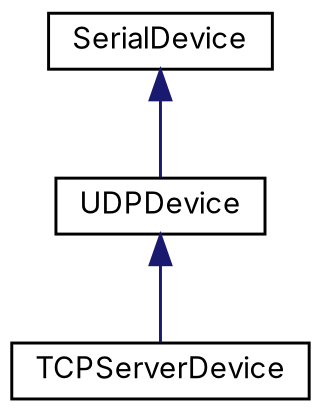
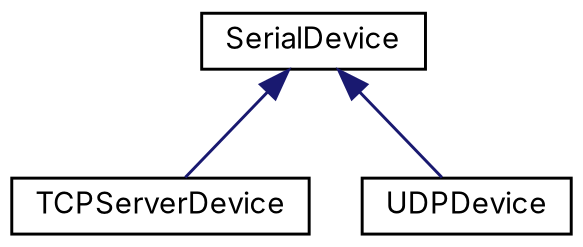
edge "TCPServerDevice" -> "UDPDevice": now "TCPServerDevice" -> "SerialDevice"
